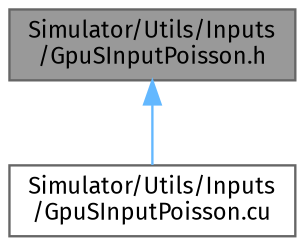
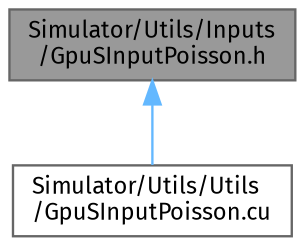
node "Simulator/Utils/Inputs /GpuSInputPoisson.cu": label "Simulator/Utils/Inputs /GpuSInputPoisson.cu" -> "Simulator/Utils/Utils /GpuSInputPoisson.cu"
